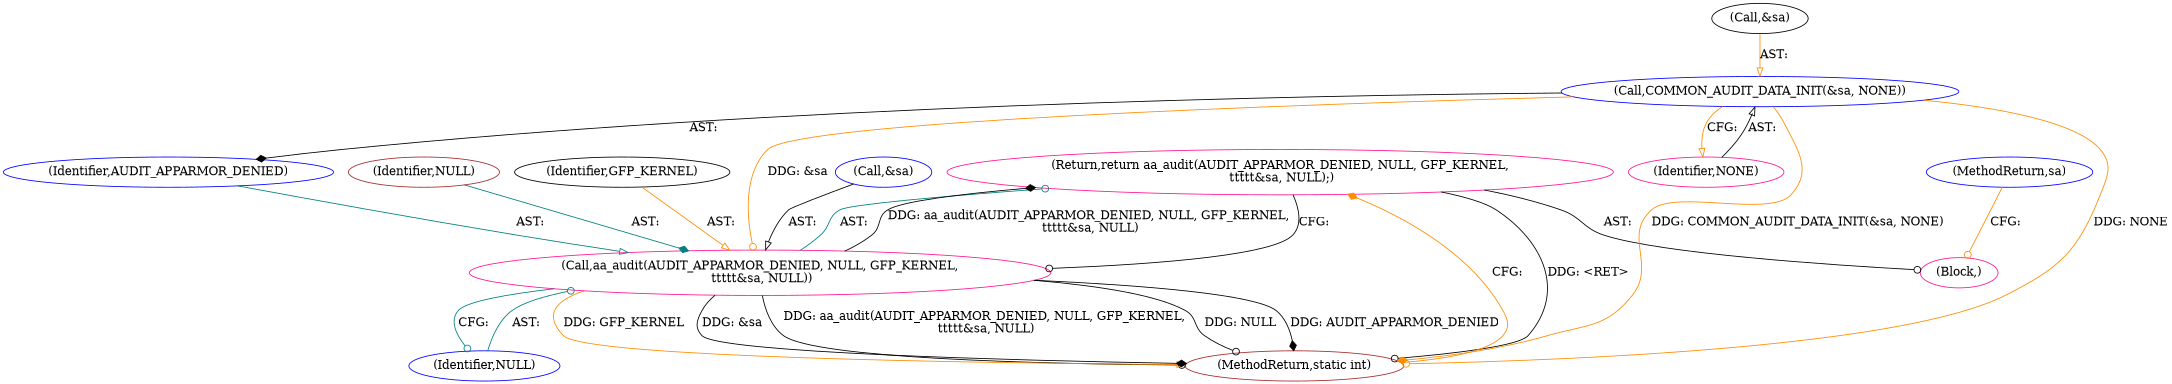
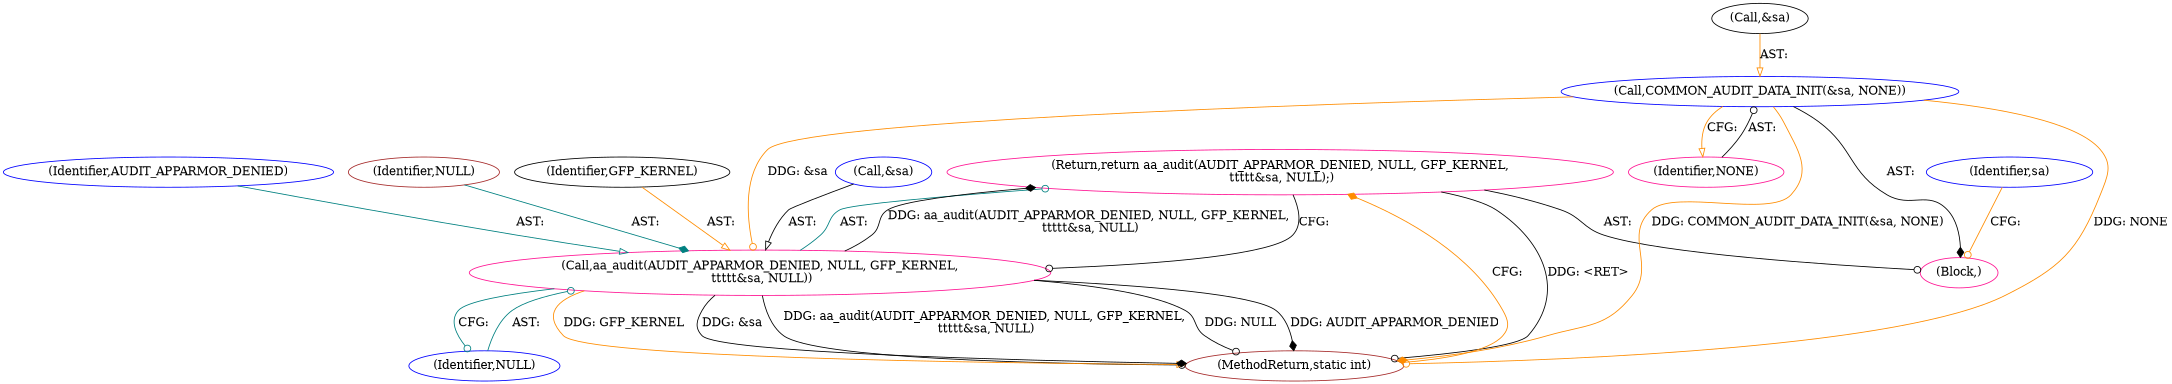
edge "(Call,COMMON_AUDIT_DATA_INIT(&sa, NONE))" -> "(Identifier,AUDIT_APPARMOR_DENIED)": now "(Call,COMMON_AUDIT_DATA_INIT(&sa, NONE))" -> "(Block,)"
edge "(Identifier,NONE)" -> "(Call,COMMON_AUDIT_DATA_INIT(&sa, NONE))": arrowhead onormal -> odot
node "(MethodReturn,sa)": label "(MethodReturn,sa)" -> "(Identifier,sa)"
